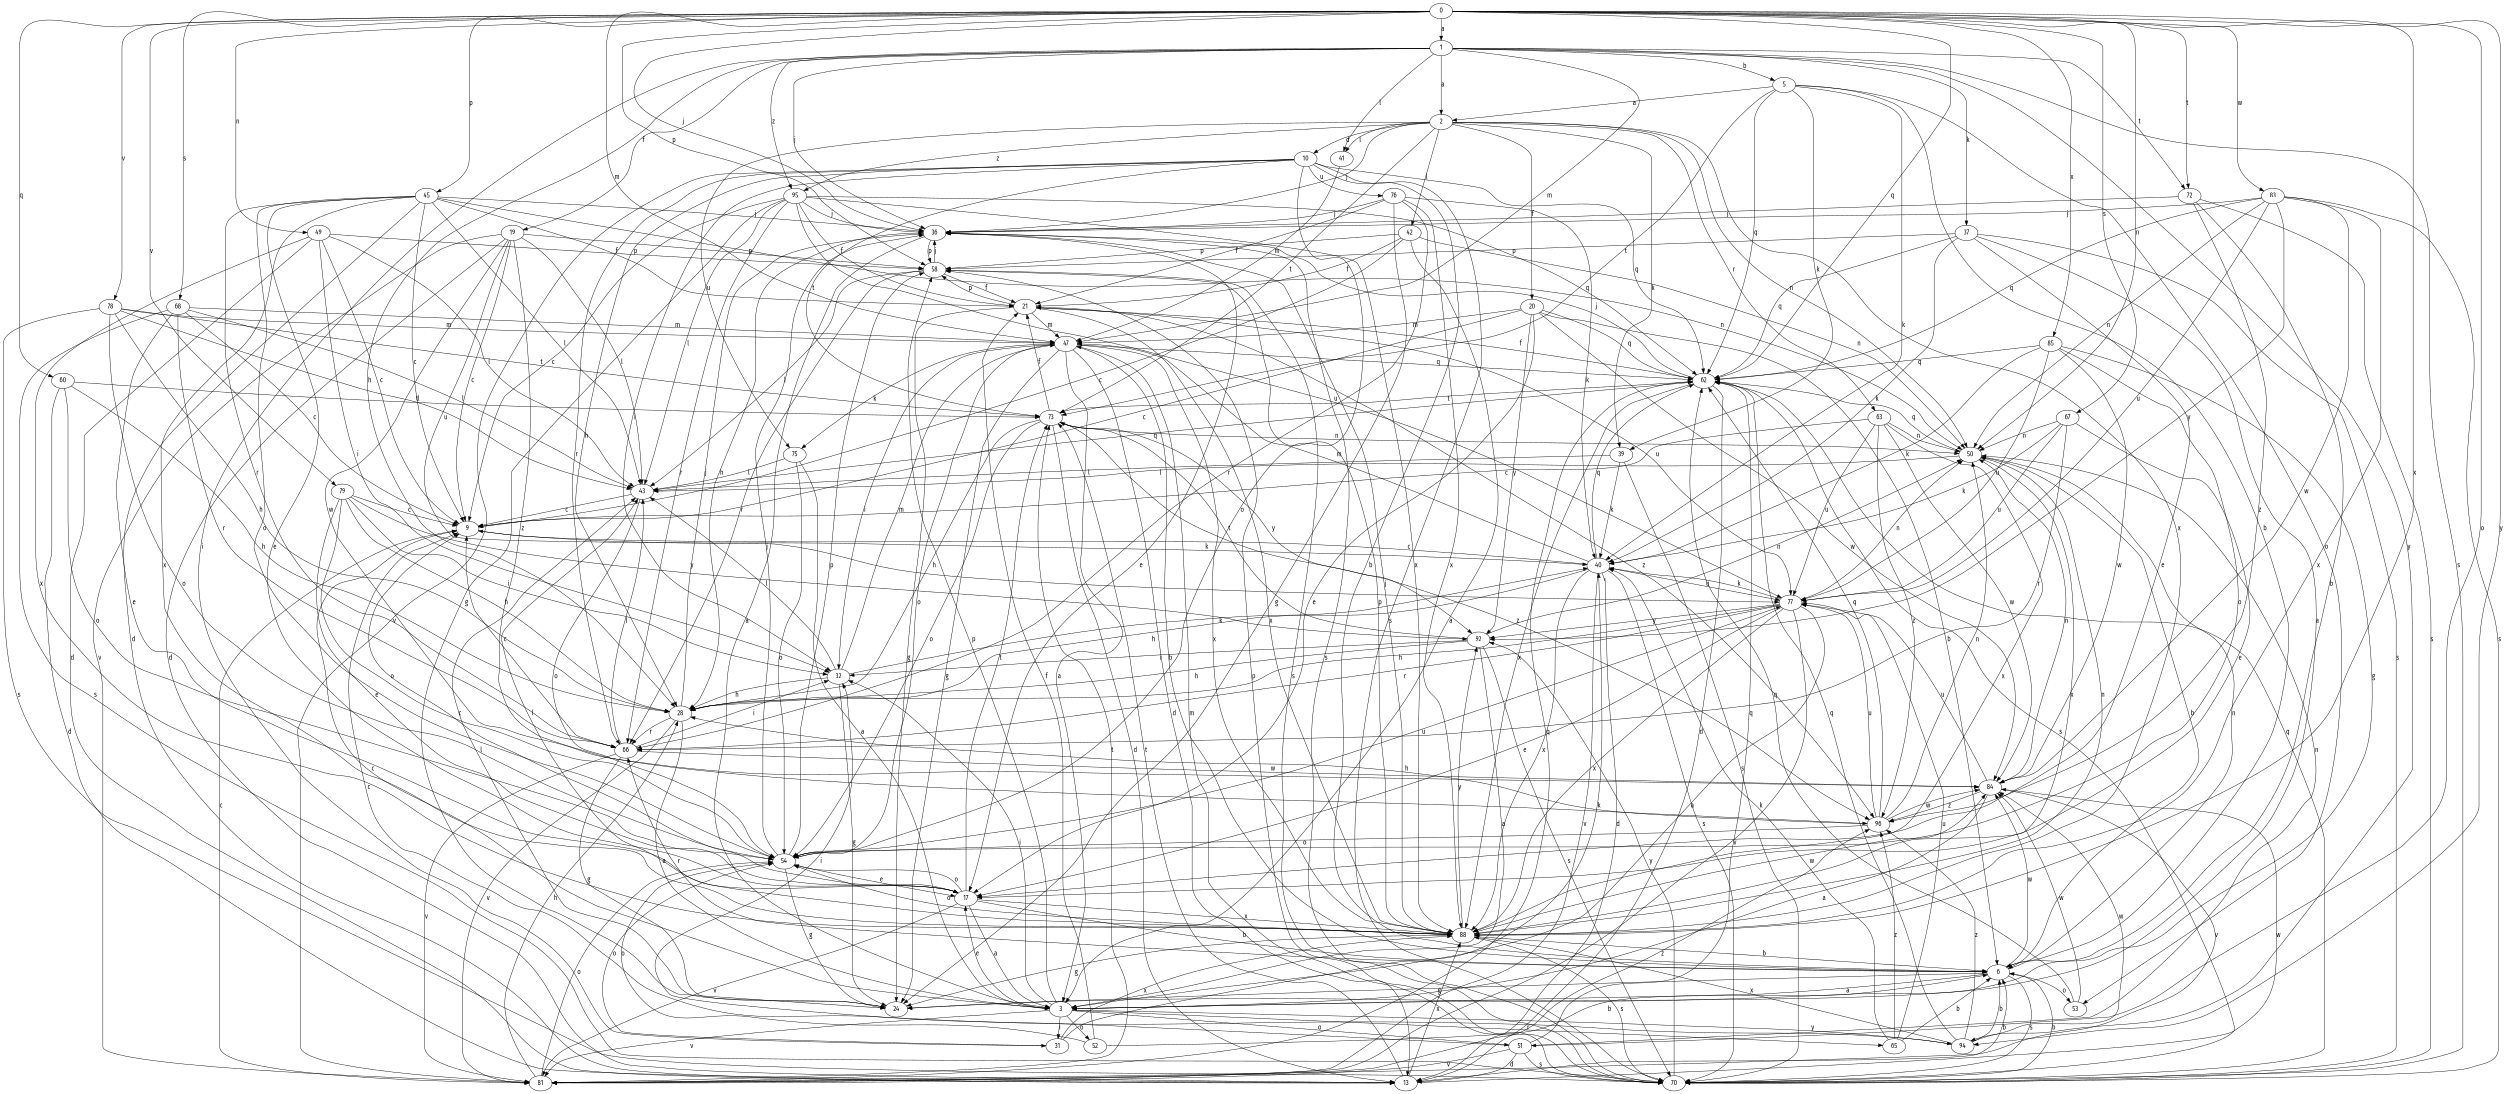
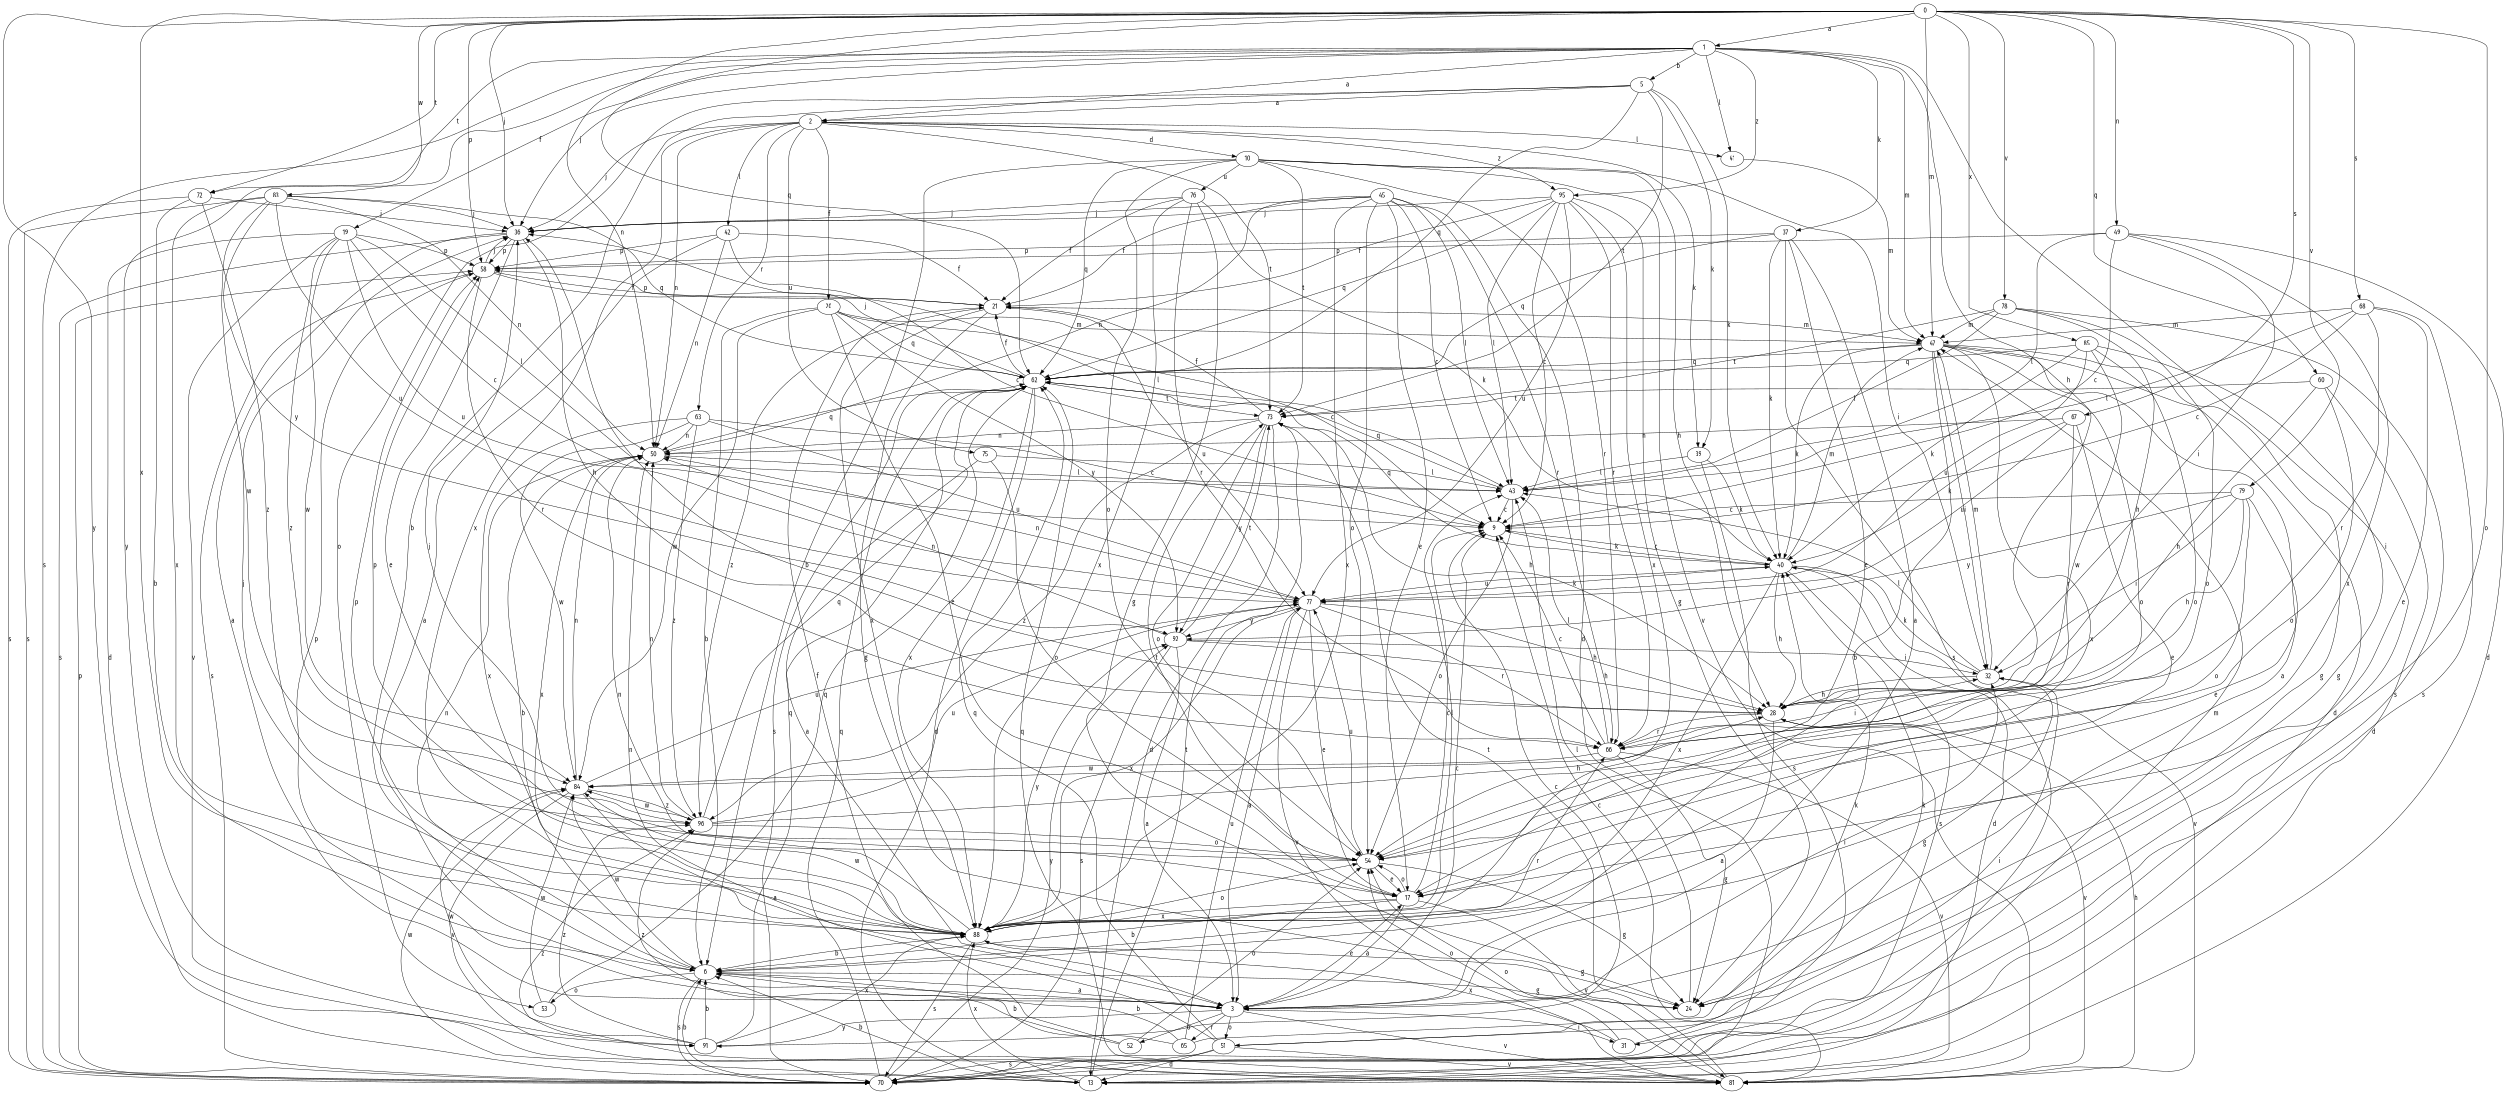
edge "0" -> "45": removed, label "p"
edge "47" -> "75": now "47" -> "40"
edge "10" -> "70": removed, label "s"
node "94": label "94" -> "91"
